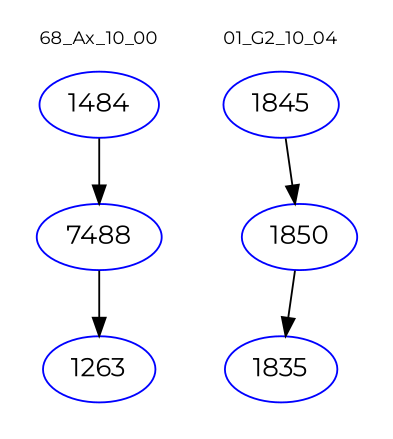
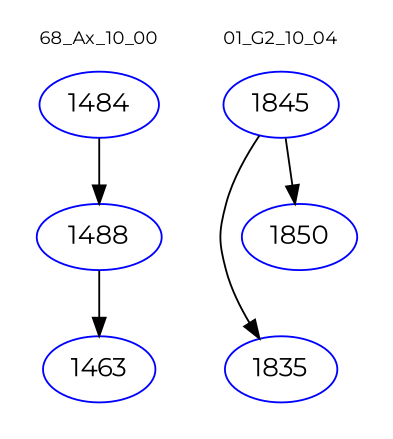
node "7488": label "7488" -> "1488"
edge "1850" -> "1835": now "1845" -> "1835"
node "1263": label "1263" -> "1463"
